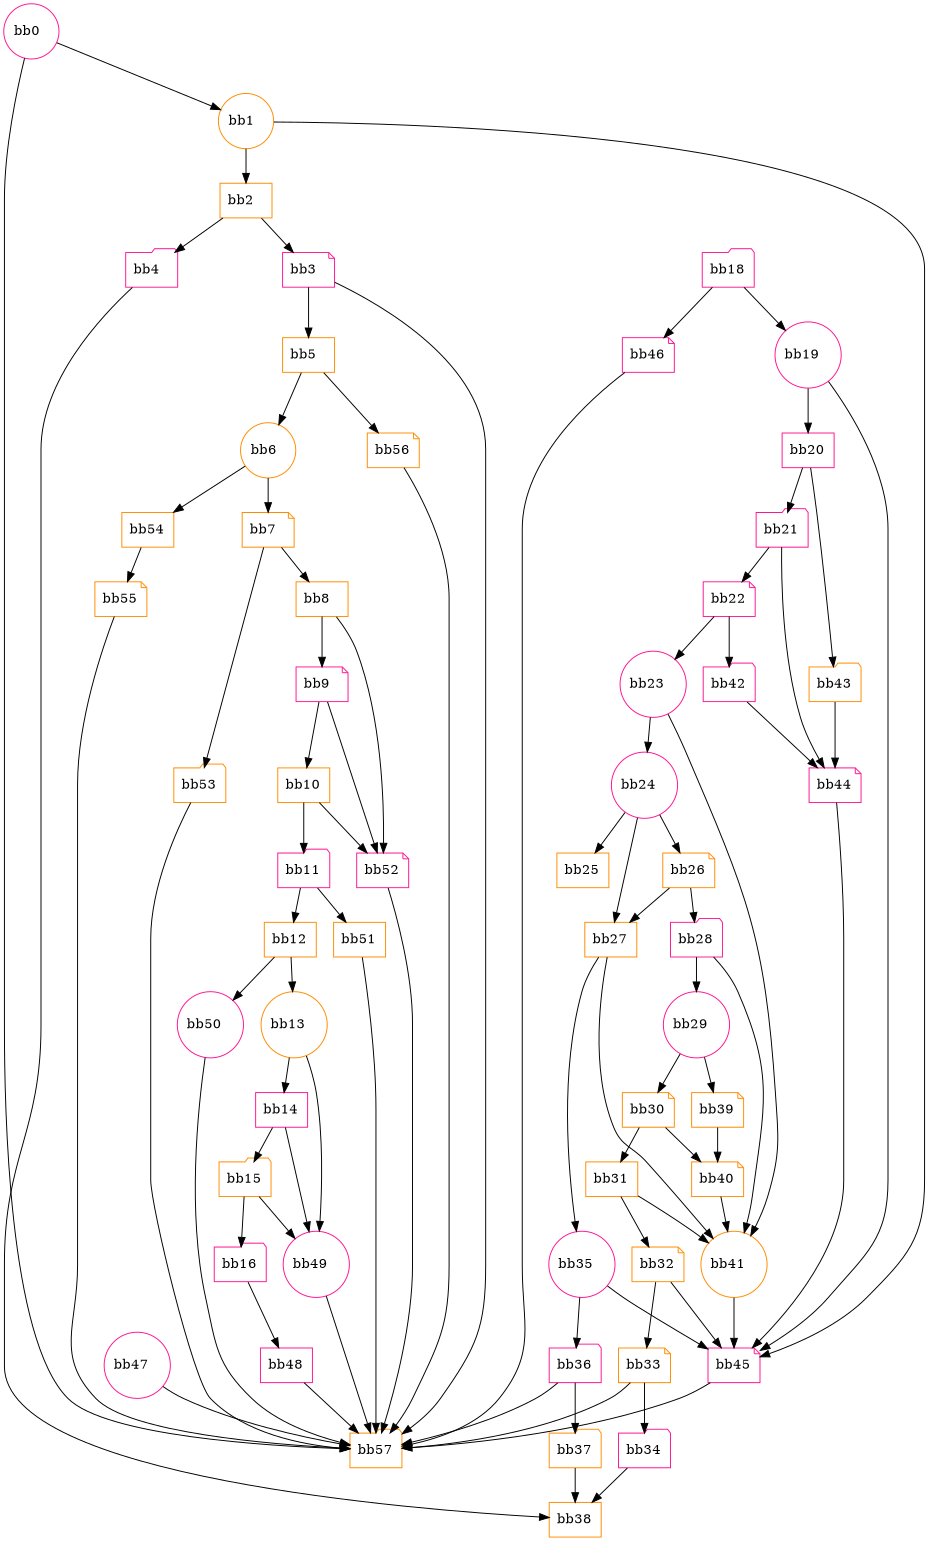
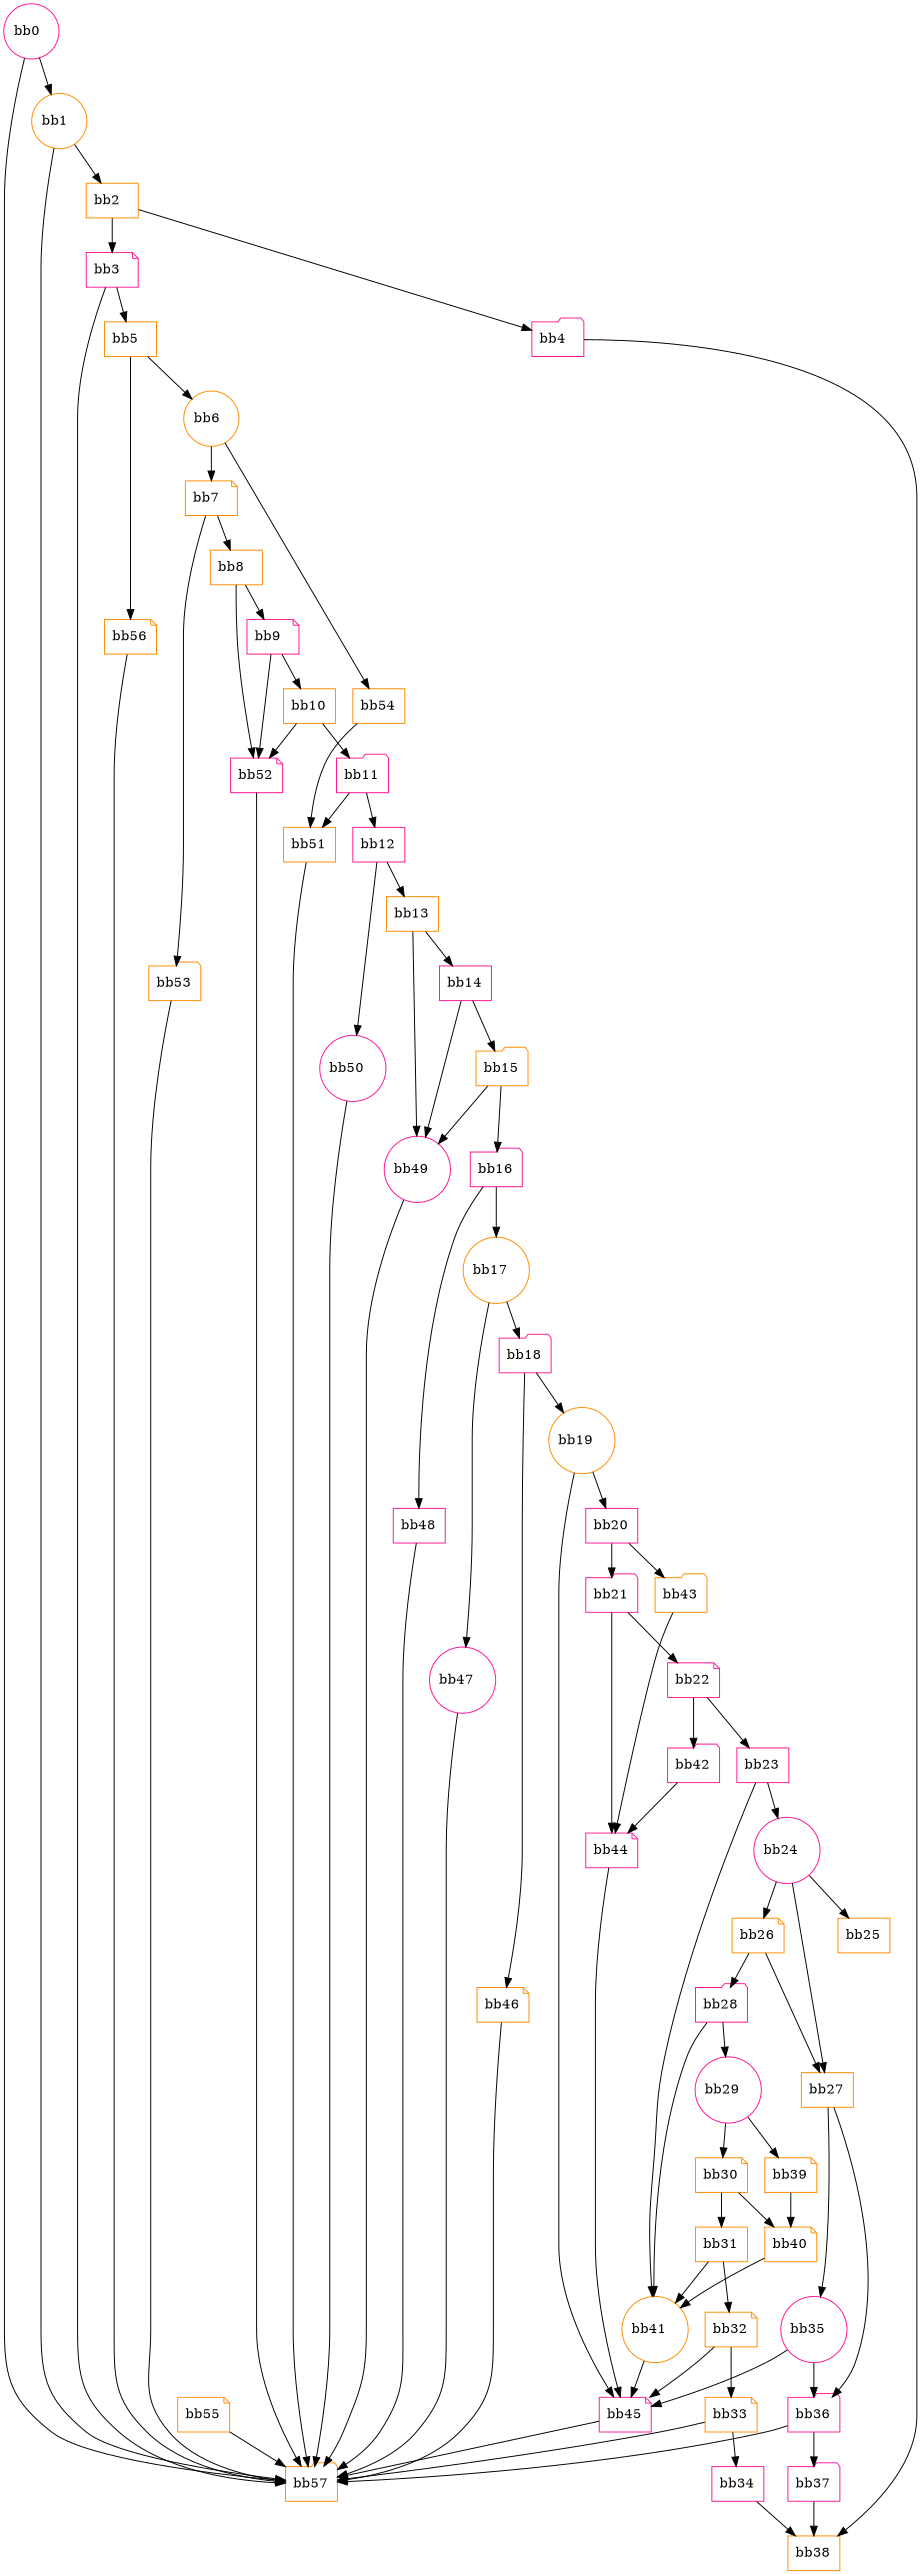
node "bb46": color deeppink -> darkorange
node "bb19": color deeppink -> darkorange
edge "bb1" -> "bb45": now "bb1" -> "bb57"
edge "bb54" -> "bb55": now "bb54" -> "bb51"
node "bb23": shape circle -> box
node "bb12": color darkorange -> deeppink
node "bb13": shape circle -> box
edge "bb27" -> "bb41": now "bb27" -> "bb36"
node "bb17": added
node "bb37": color darkorange -> deeppink
node "bb34": shape folder -> box
